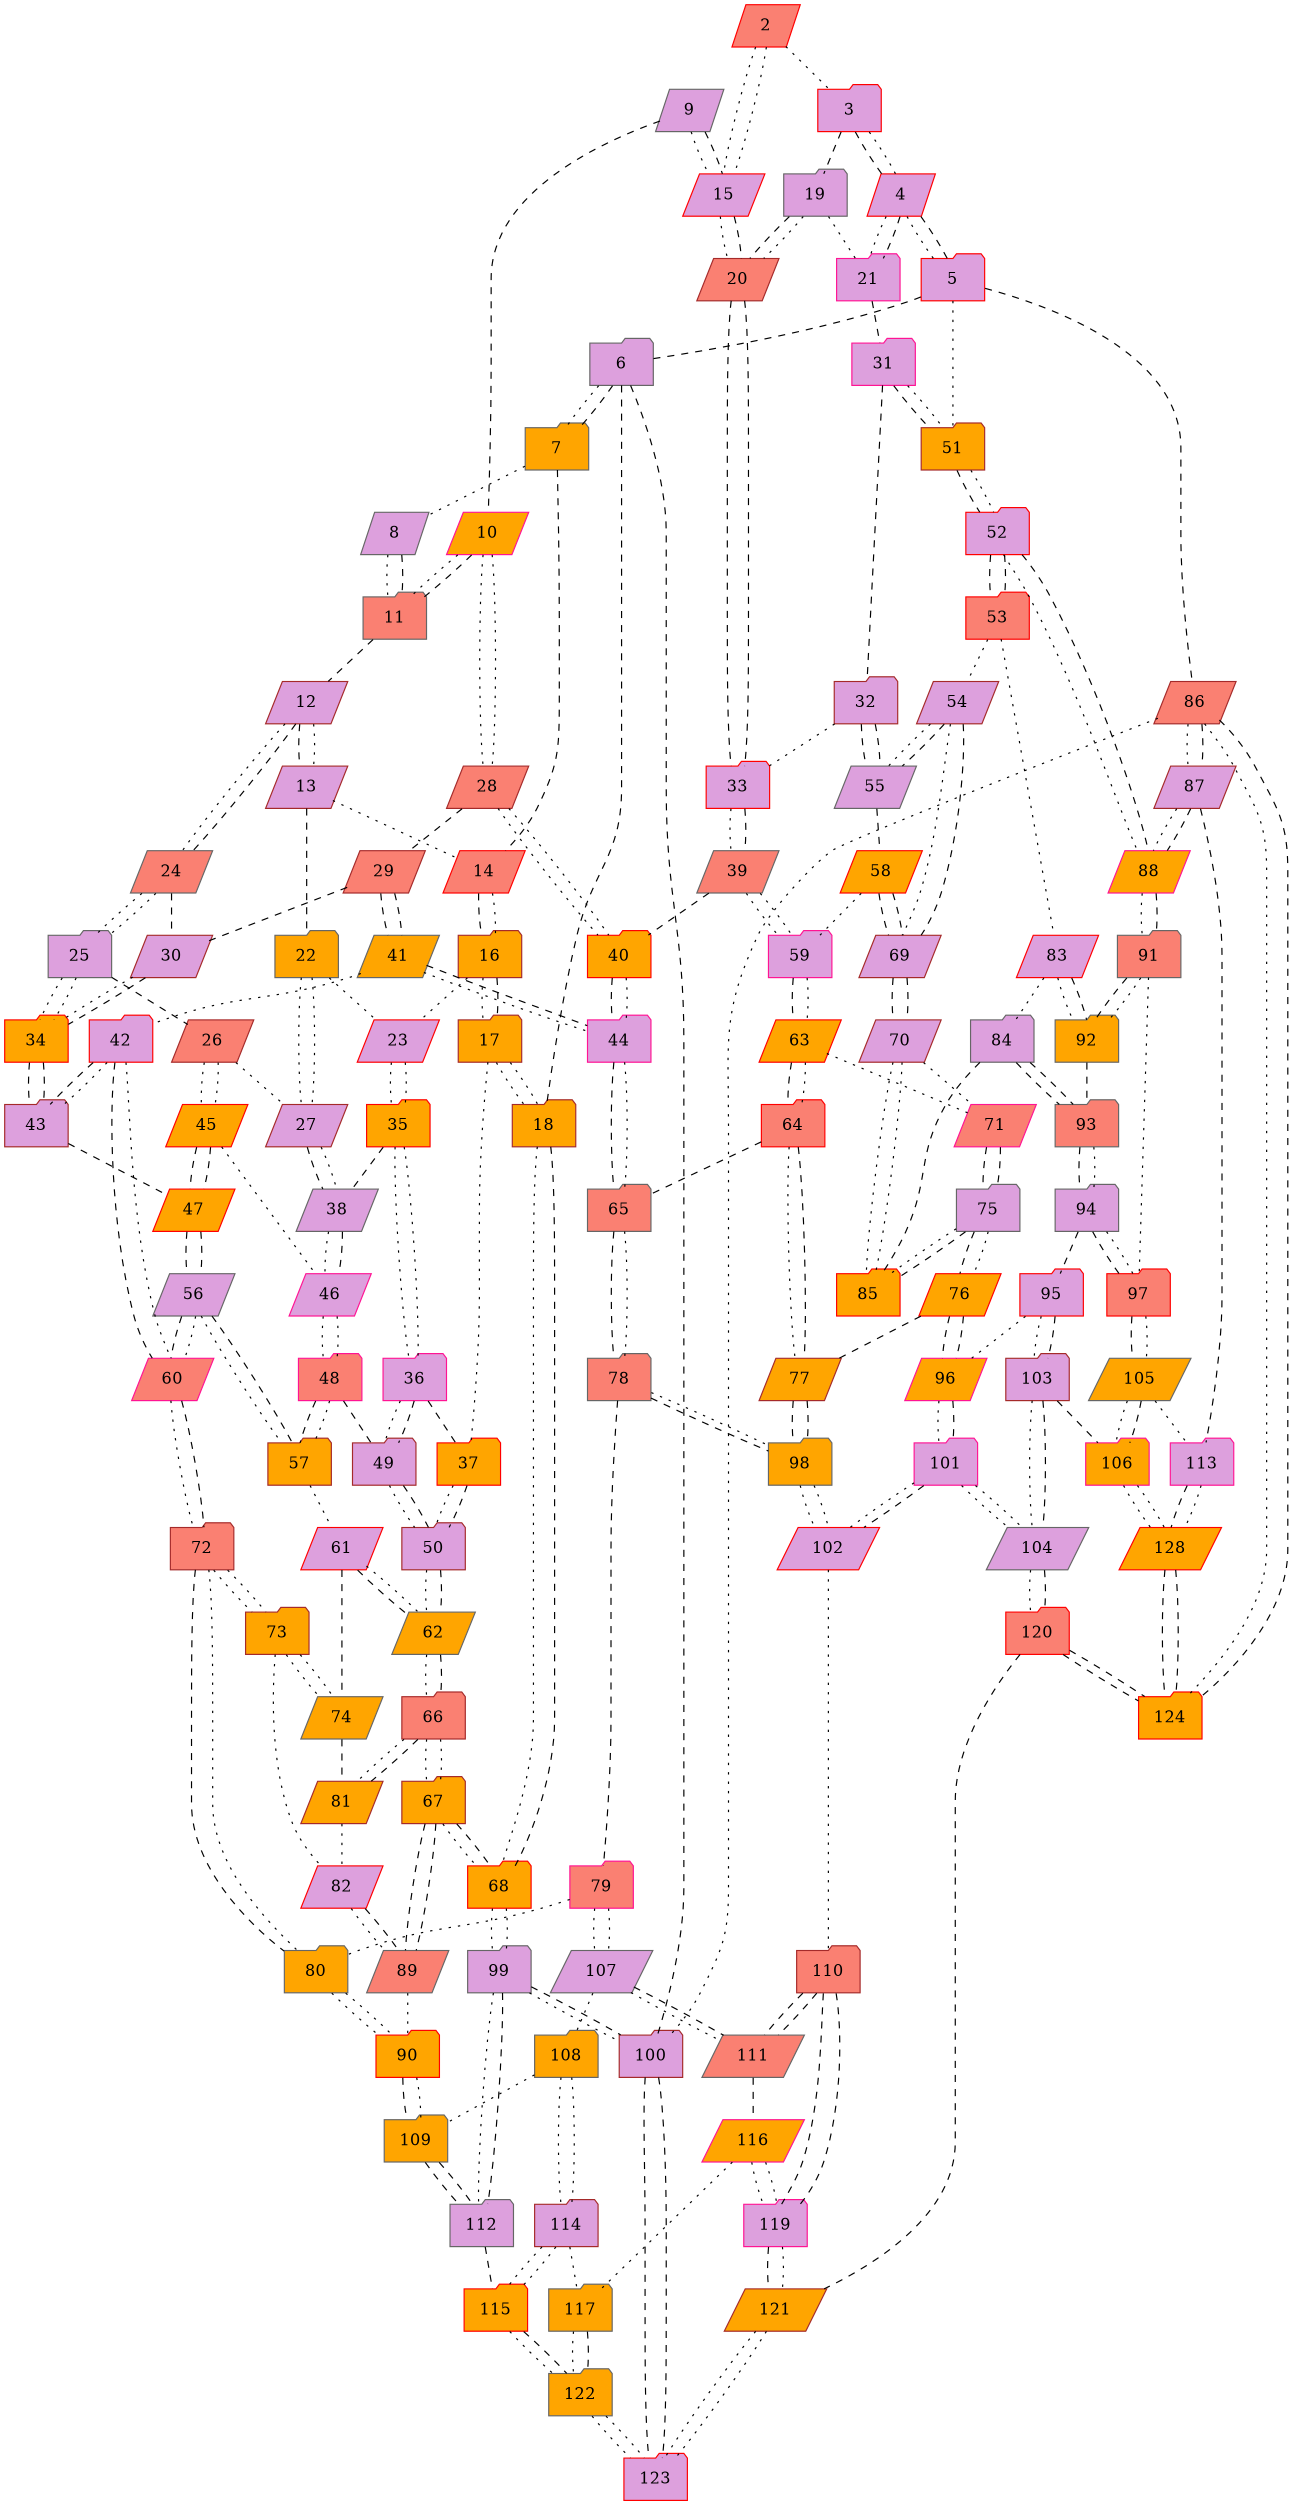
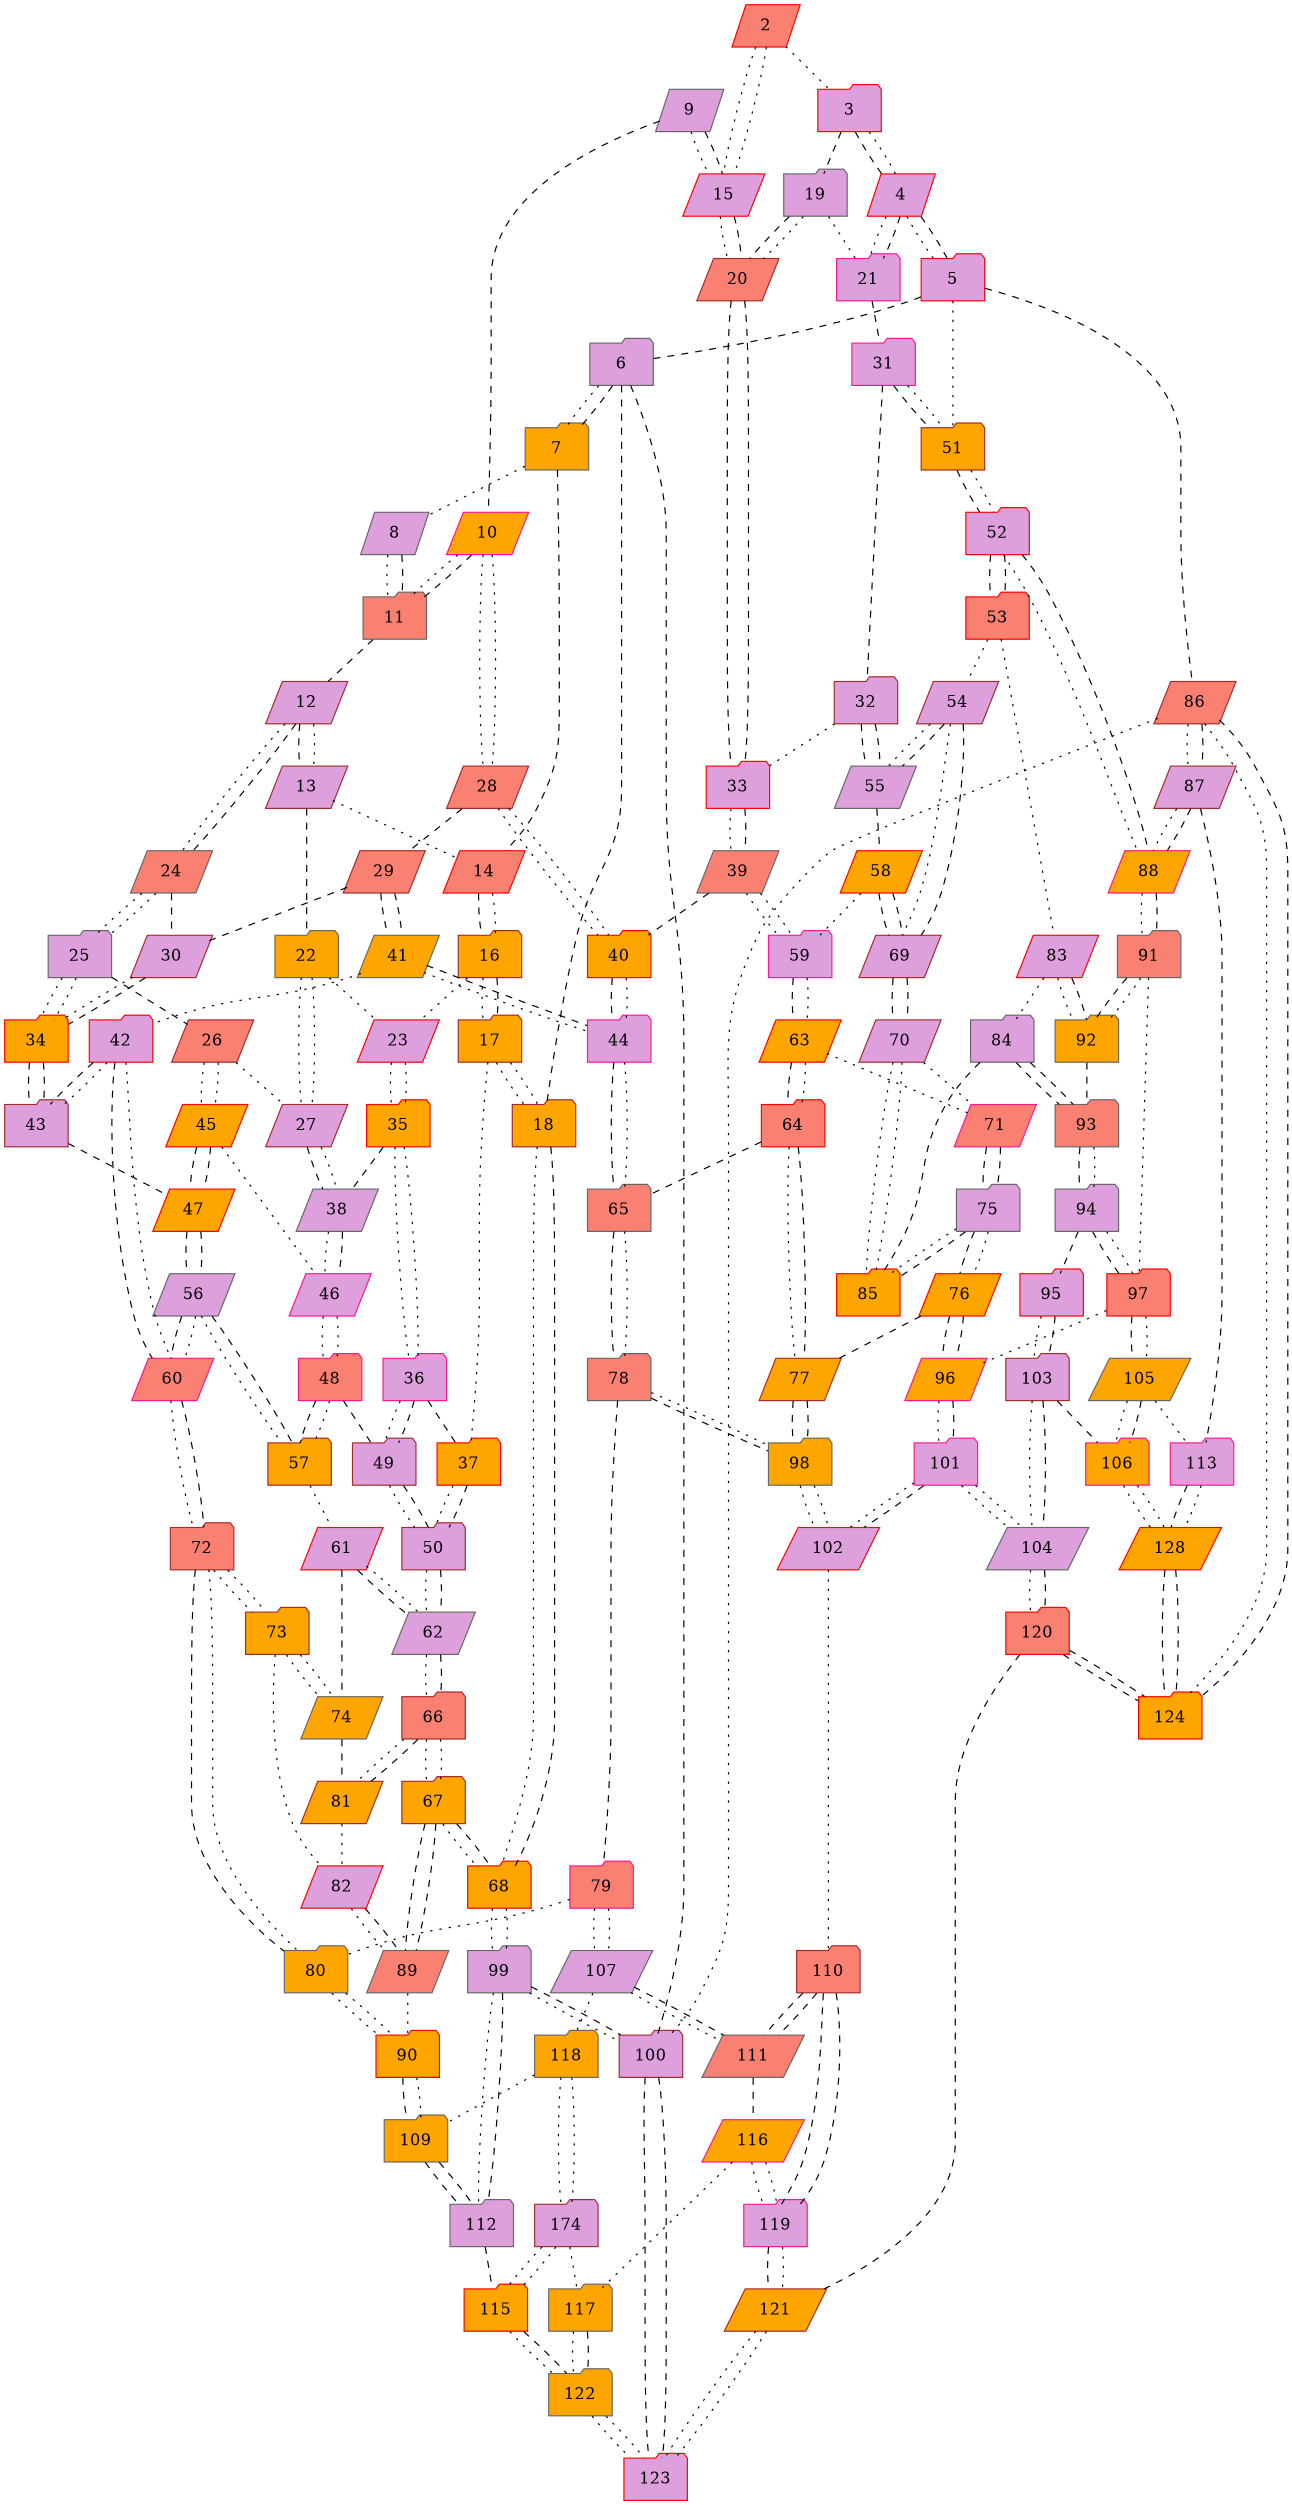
edge "95" -- "96": now "97" -- "96"
node "62": fillcolor orange -> plum
node "108": label "108" -> "118"
node "114": label "114" -> "174"
